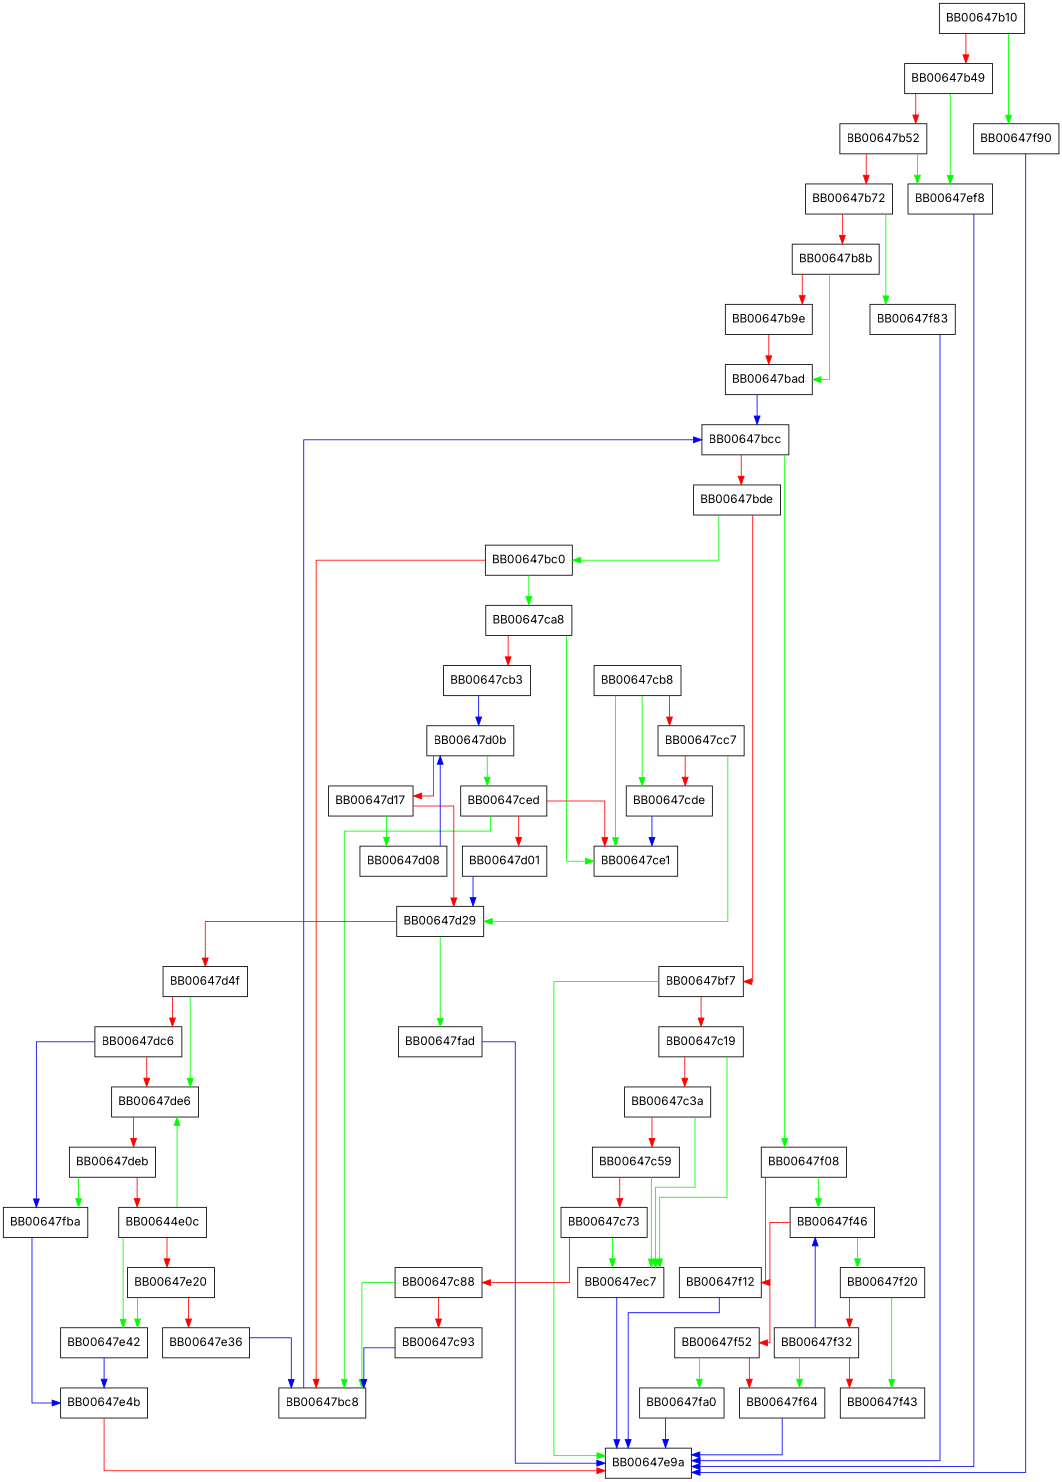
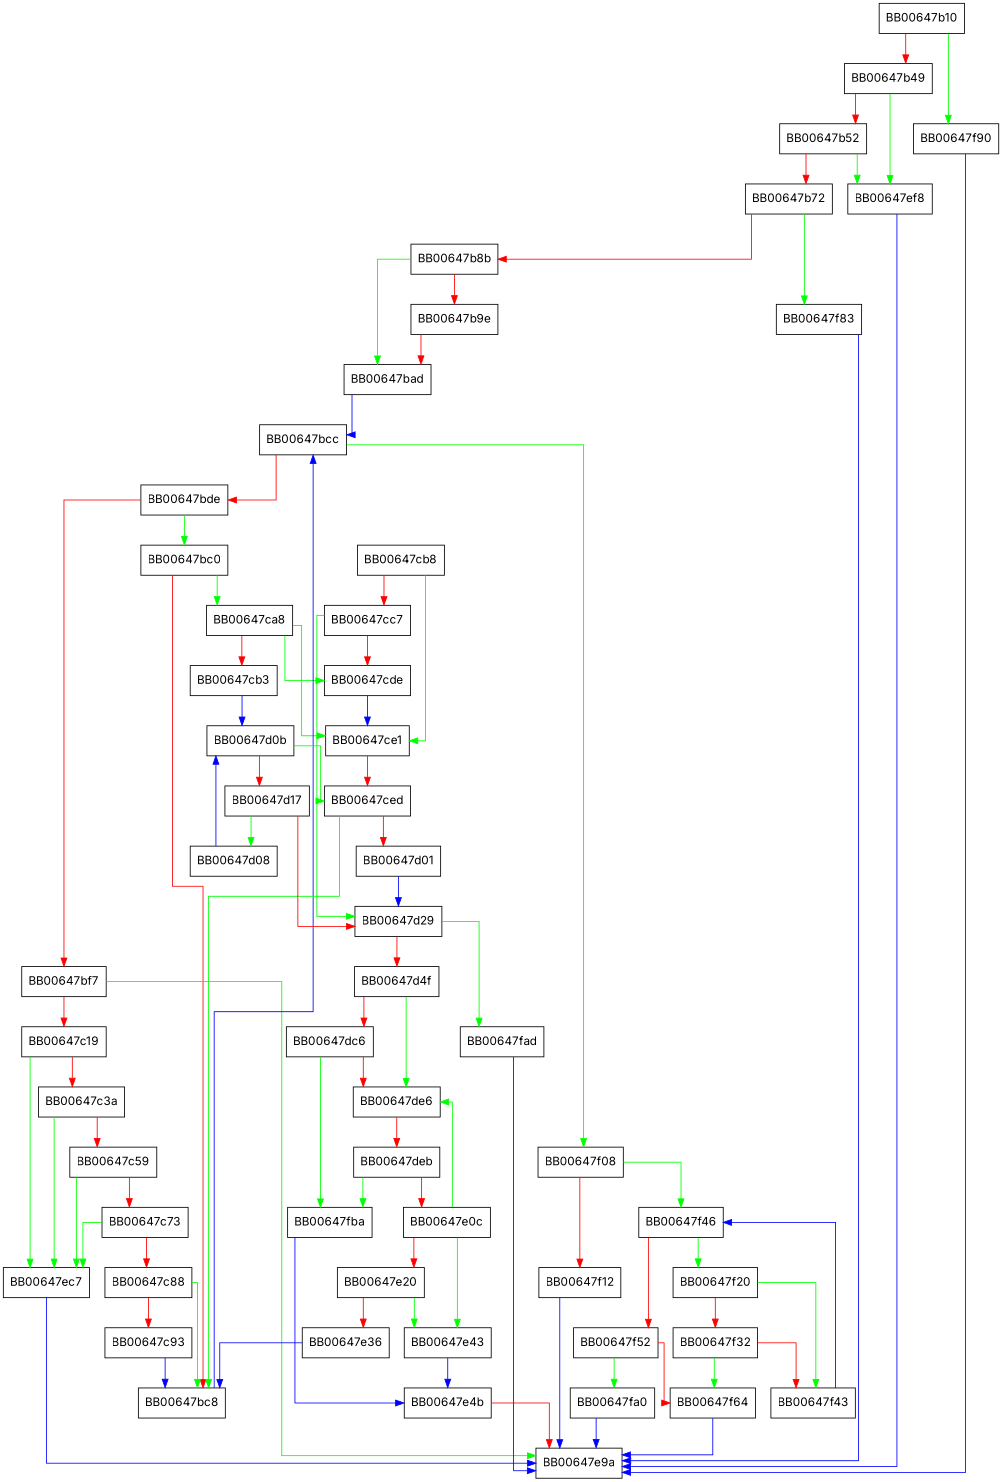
edge "BB00647cb8" -> "BB00647cde": now "BB00647ca8" -> "BB00647cde"
edge "BB00647ced" -> "BB00647ce1": reversed
edge "BB00647dc6" -> "BB00647fba": color blue -> green
node "BB00644e0c": label "BB00644e0c" -> "BB00647e0c"
edge "BB00647f32" -> "BB00647f46": now "BB00647f43" -> "BB00647f46"
node "BB00647e42": label "BB00647e42" -> "BB00647e43"
